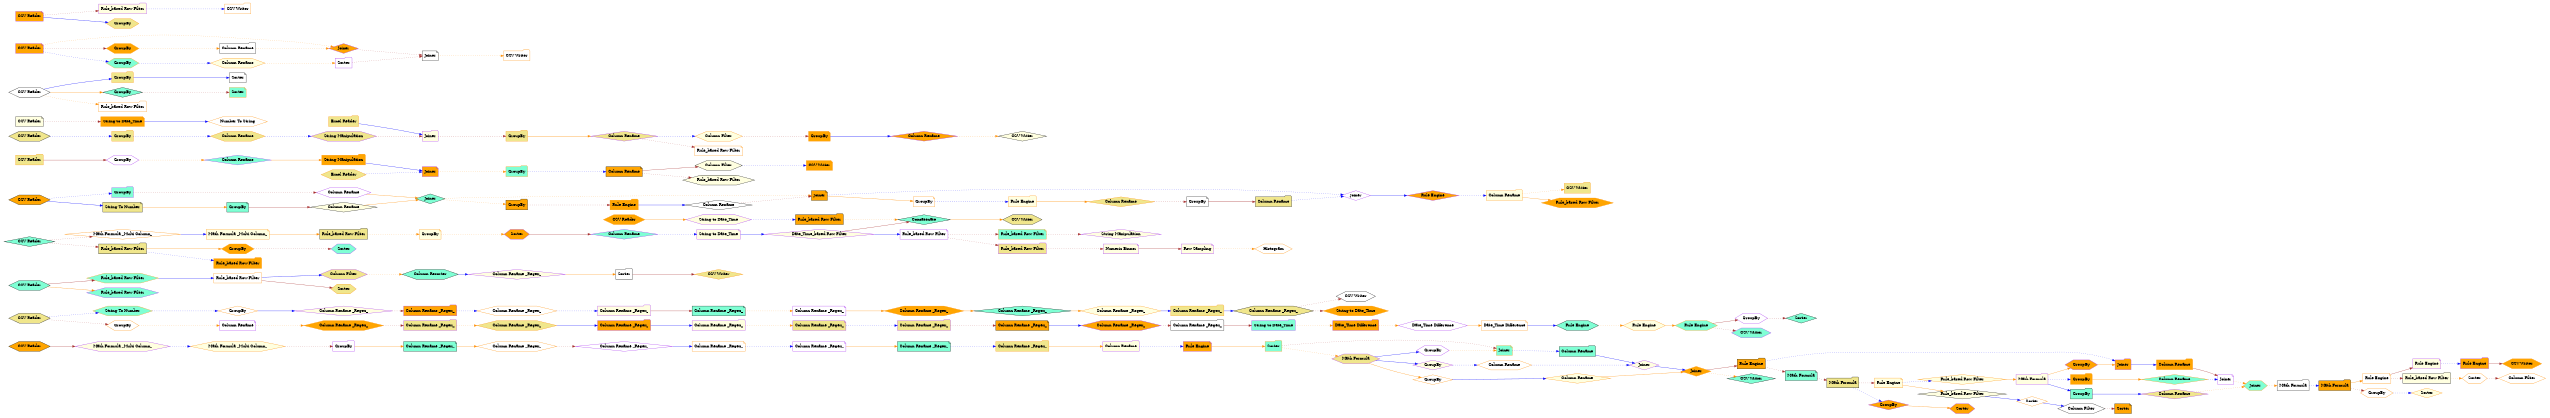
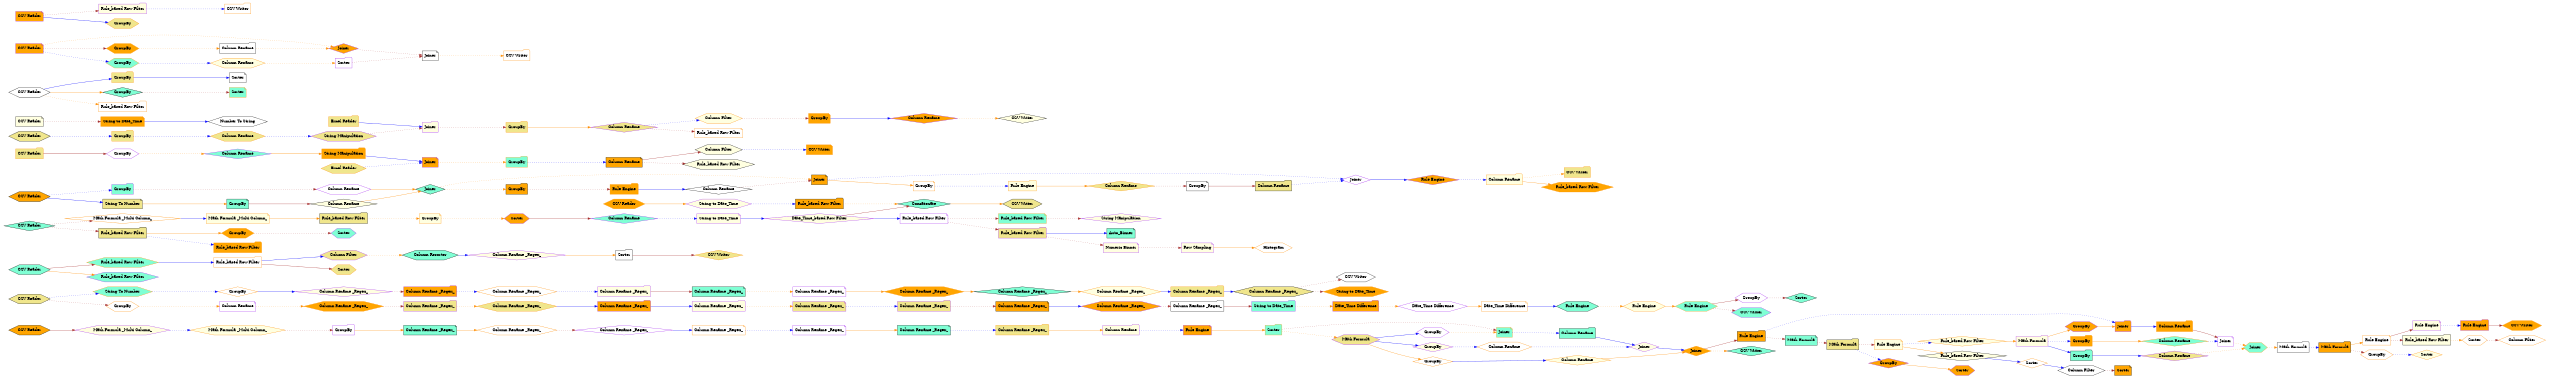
node "Number To String": color darkorange -> black
node "Auto_Binner": added
edge "Numeric Binner" -> "Row Sampling": style solid -> dotted
edge "Row Sampling" -> "Histogram": style dotted -> solid
